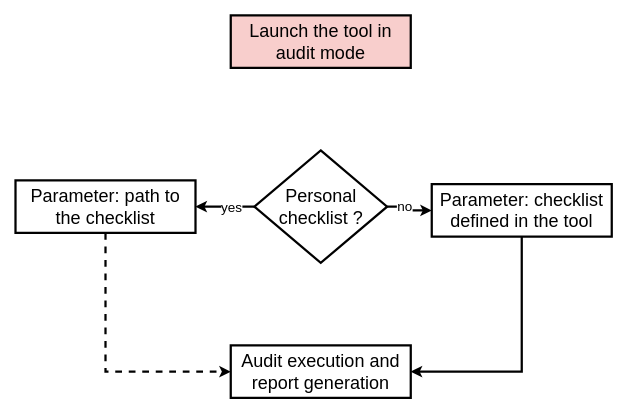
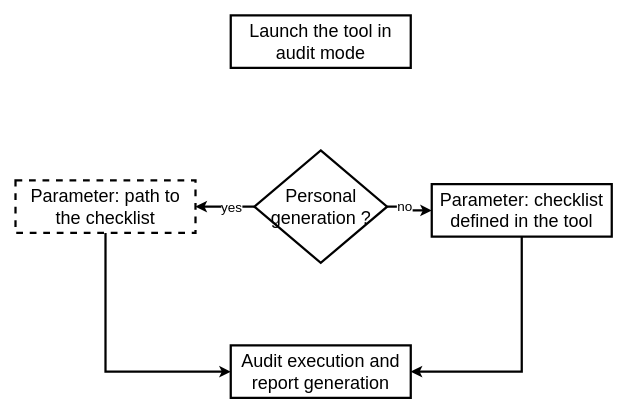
node "Launch the tool in audit mode": fillcolor #f8cecc -> #ffffff
node "Parameter: path to the checklist": style solid -> dashed
node "Personal checklist ?": label "Personal checklist ?" -> "Personal generation ?"
edge "Parameter: path to the checklist" -> "Audit execution and report generation": style dashed -> solid
